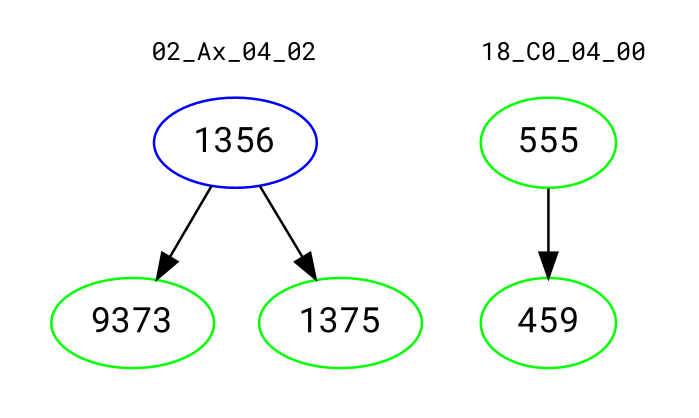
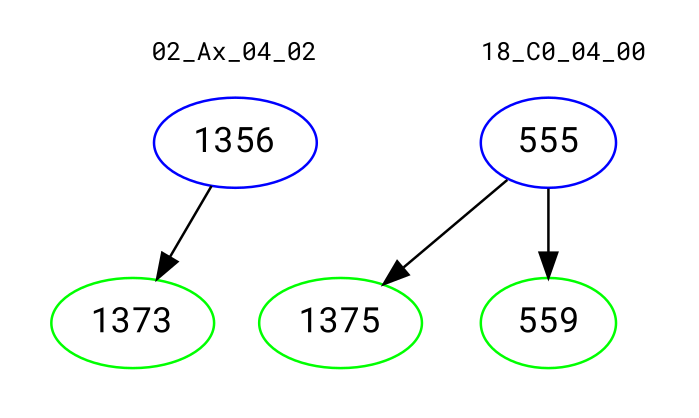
node "555": color green -> blue
edge "1356" -> "1375": now "555" -> "1375"
node "9373": label "9373" -> "1373"
node "459": label "459" -> "559"
